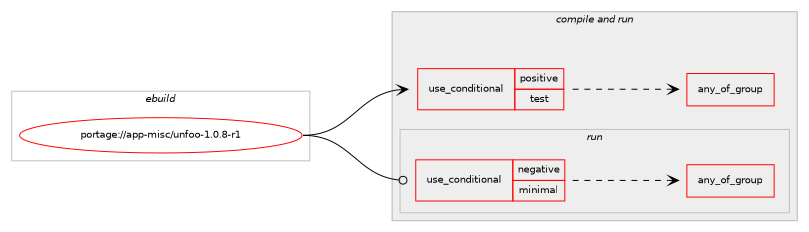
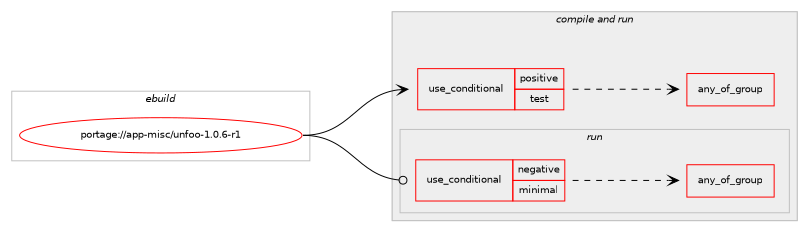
node "portage://app-misc/unfoo-1.0.8-r1": label "portage://app-misc/unfoo-1.0.8-r1" -> "portage://app-misc/unfoo-1.0.6-r1"
